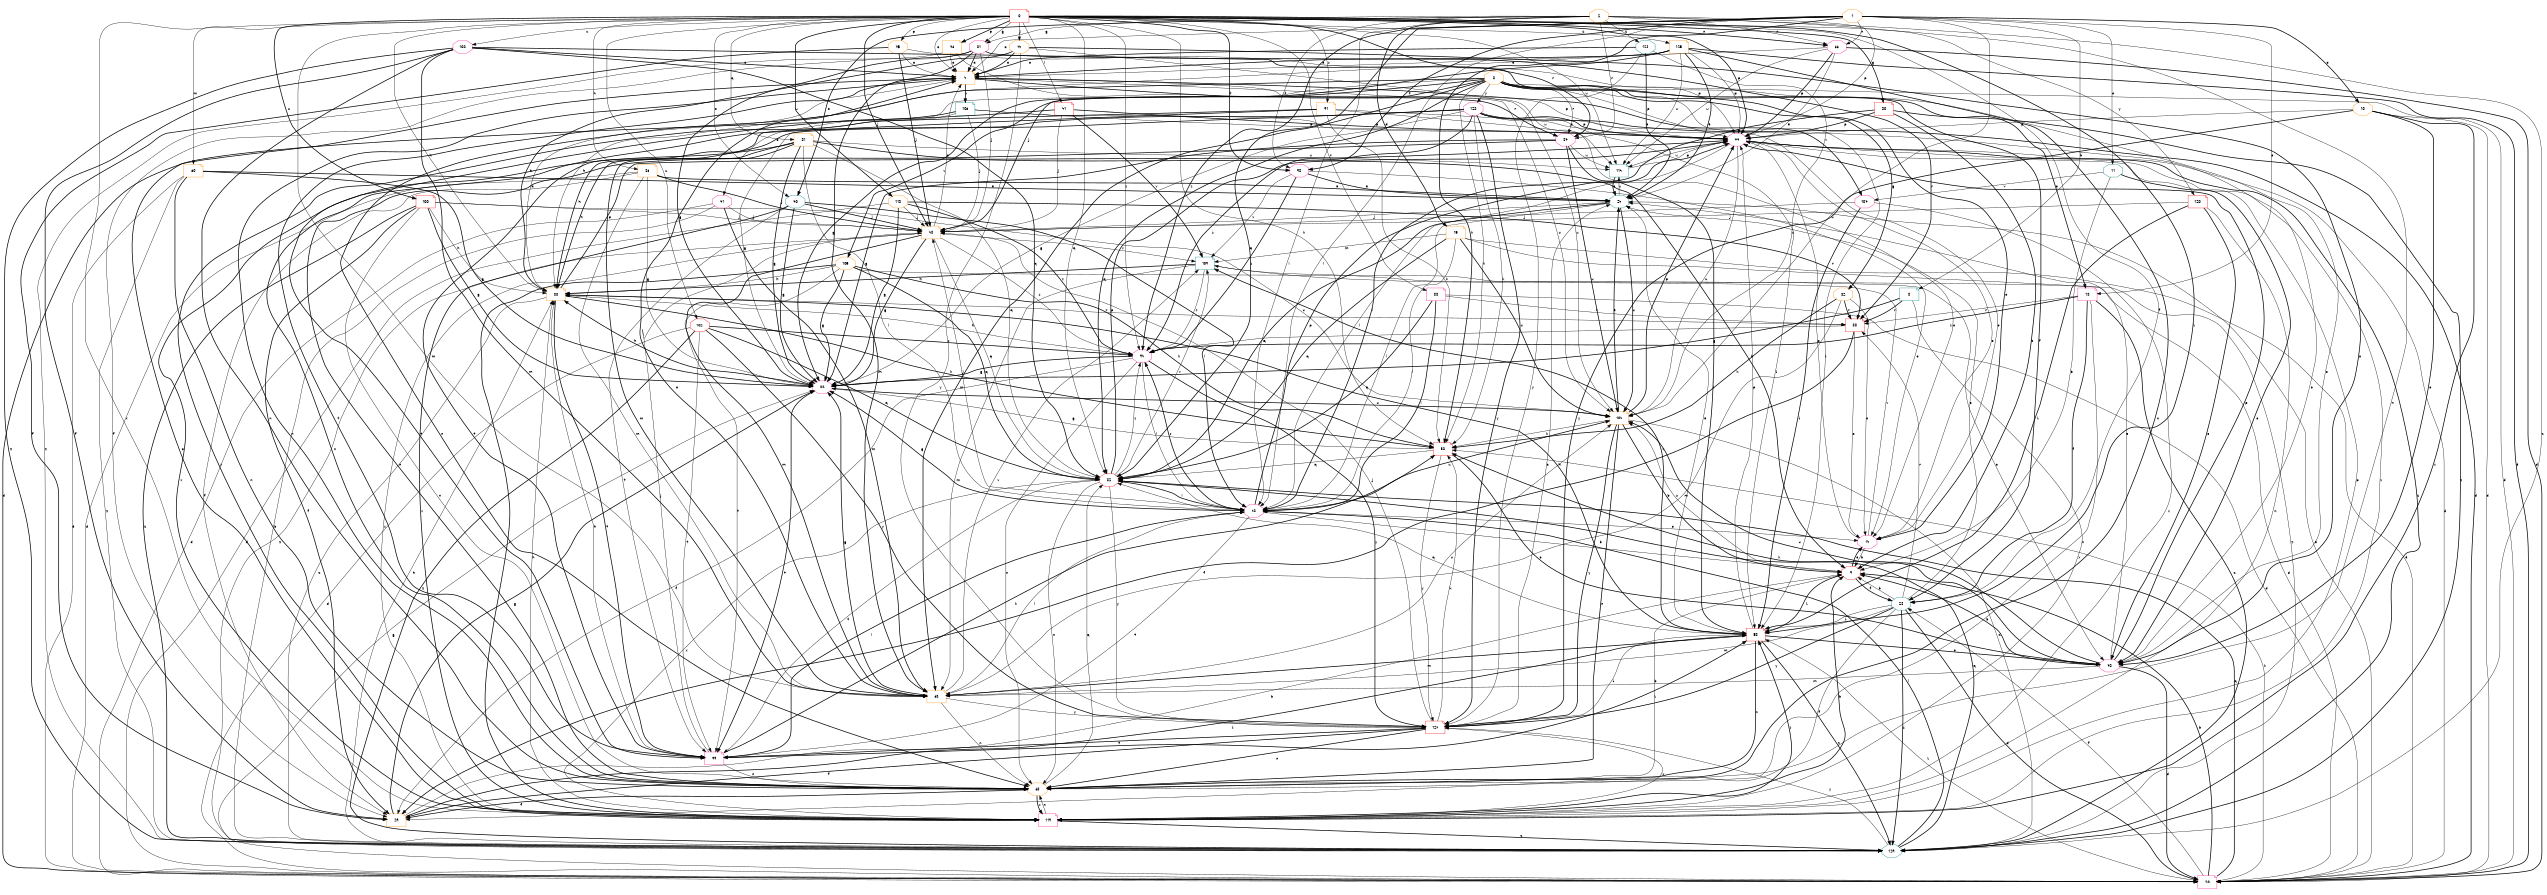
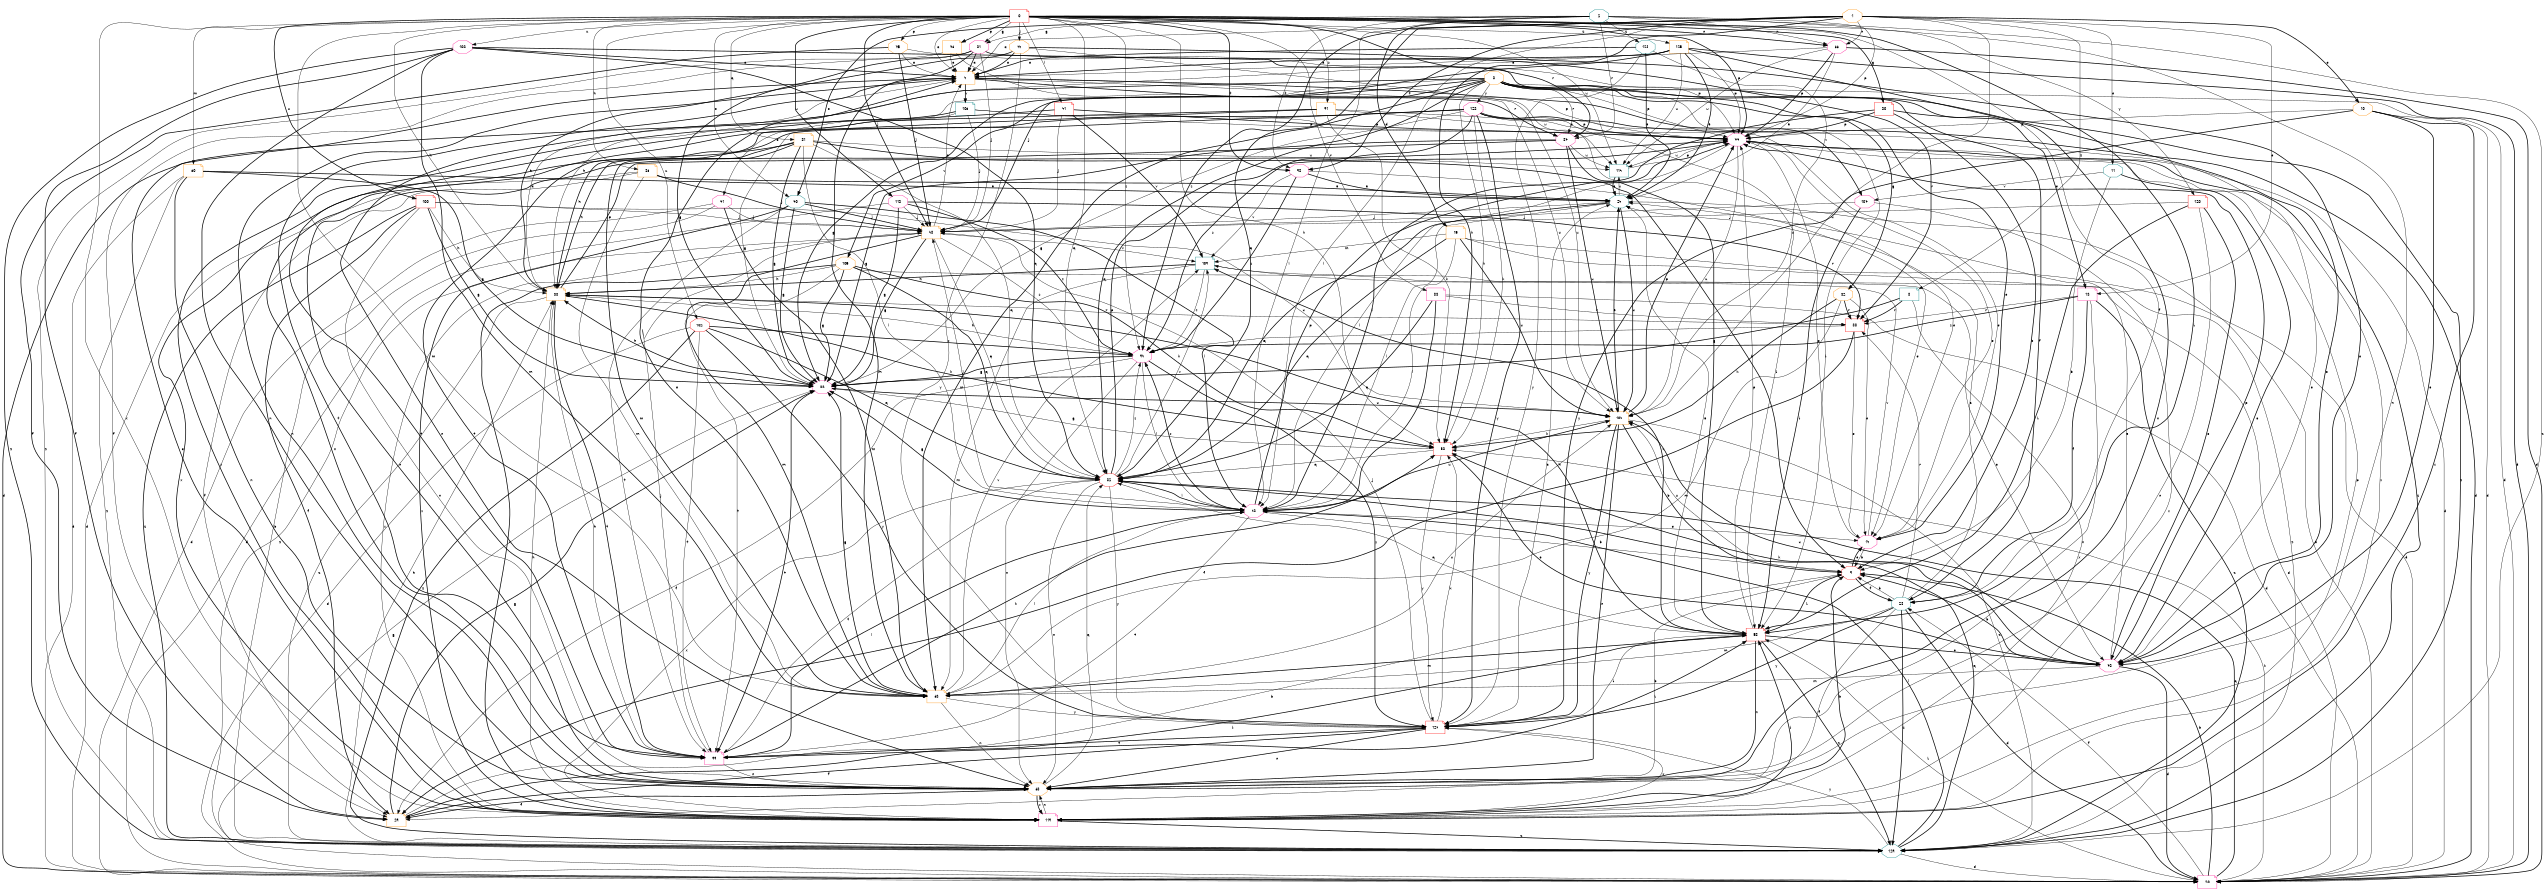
node "2": color darkorange -> teal
edge "3" -> "73": style solid -> bold
edge "1" -> "8": label "b" -> "z"
node "113": color darkorange -> deeppink
edge "36" -> "33": removed, label "g"
edge "28" -> "58": removed, label "l"
edge "120" -> "119": now "120" -> "68"
edge "129" -> "20": added, label "d"
